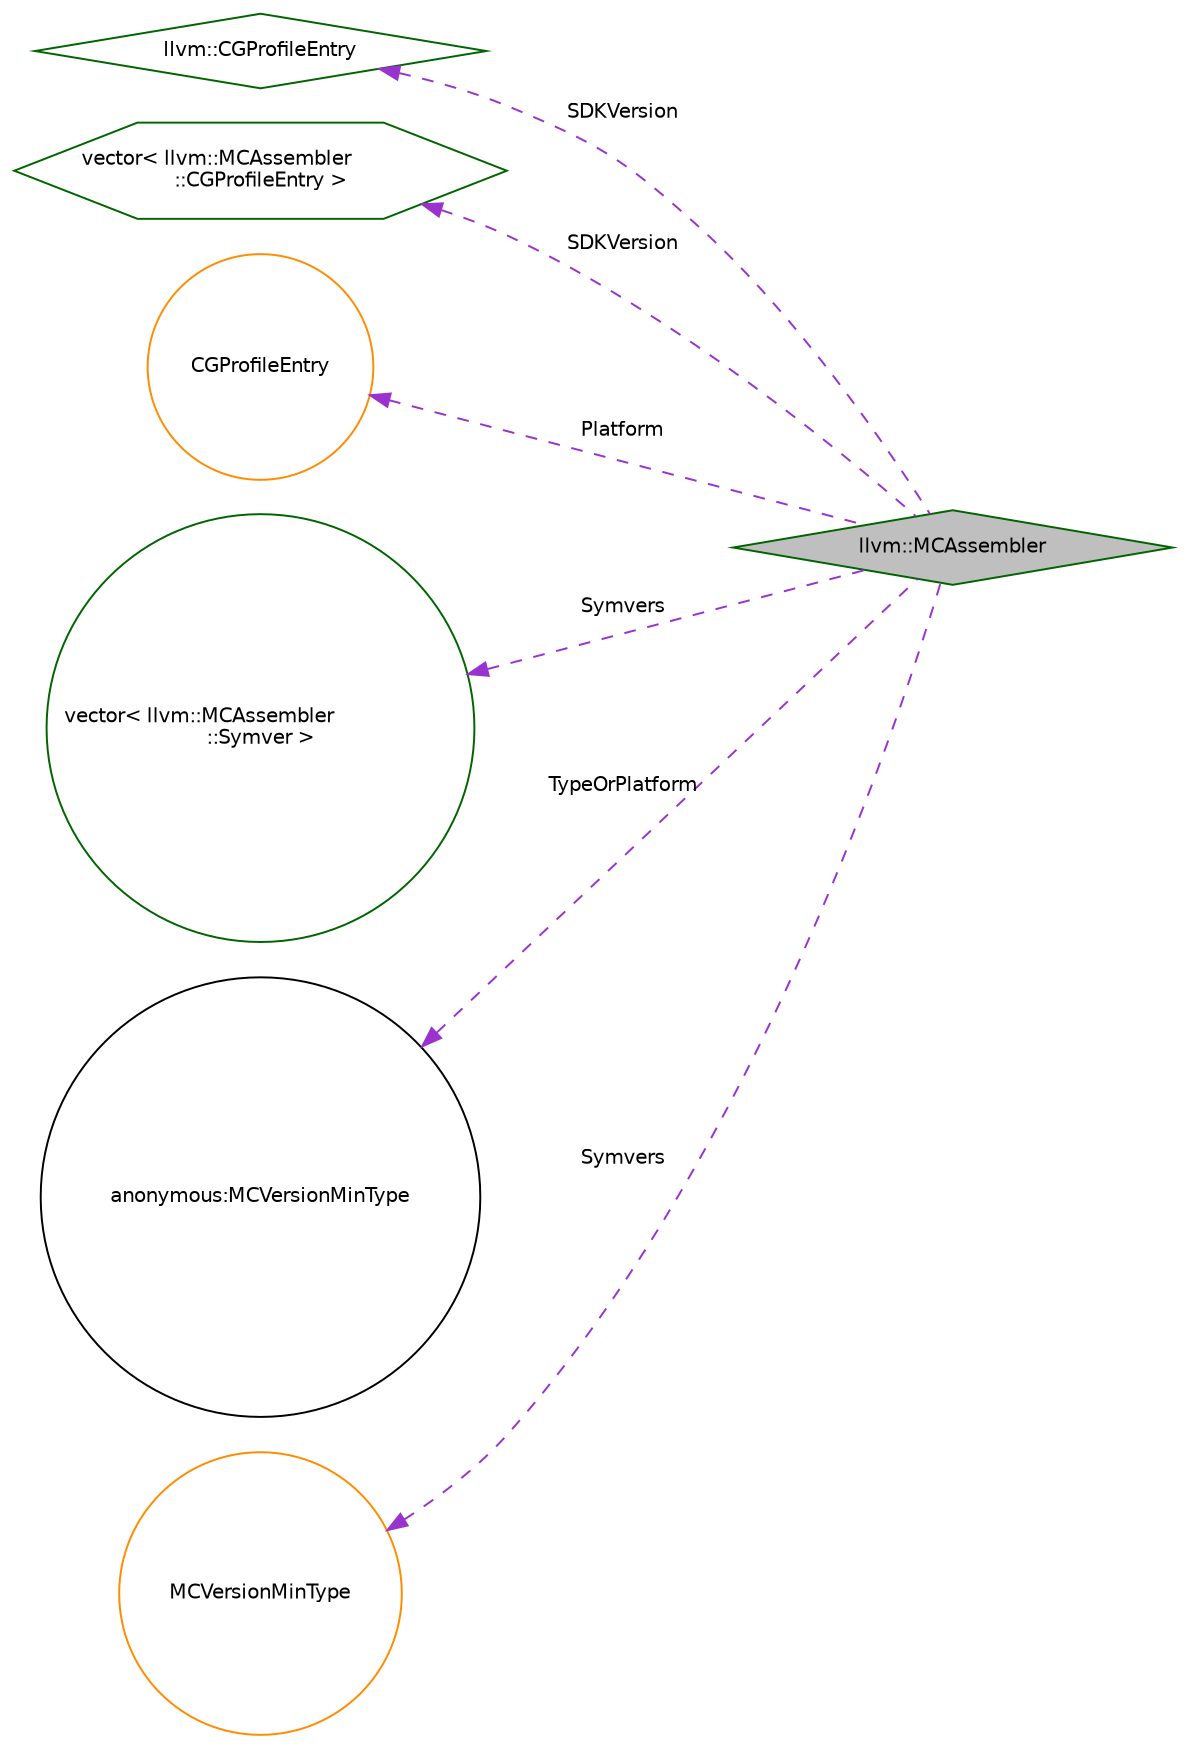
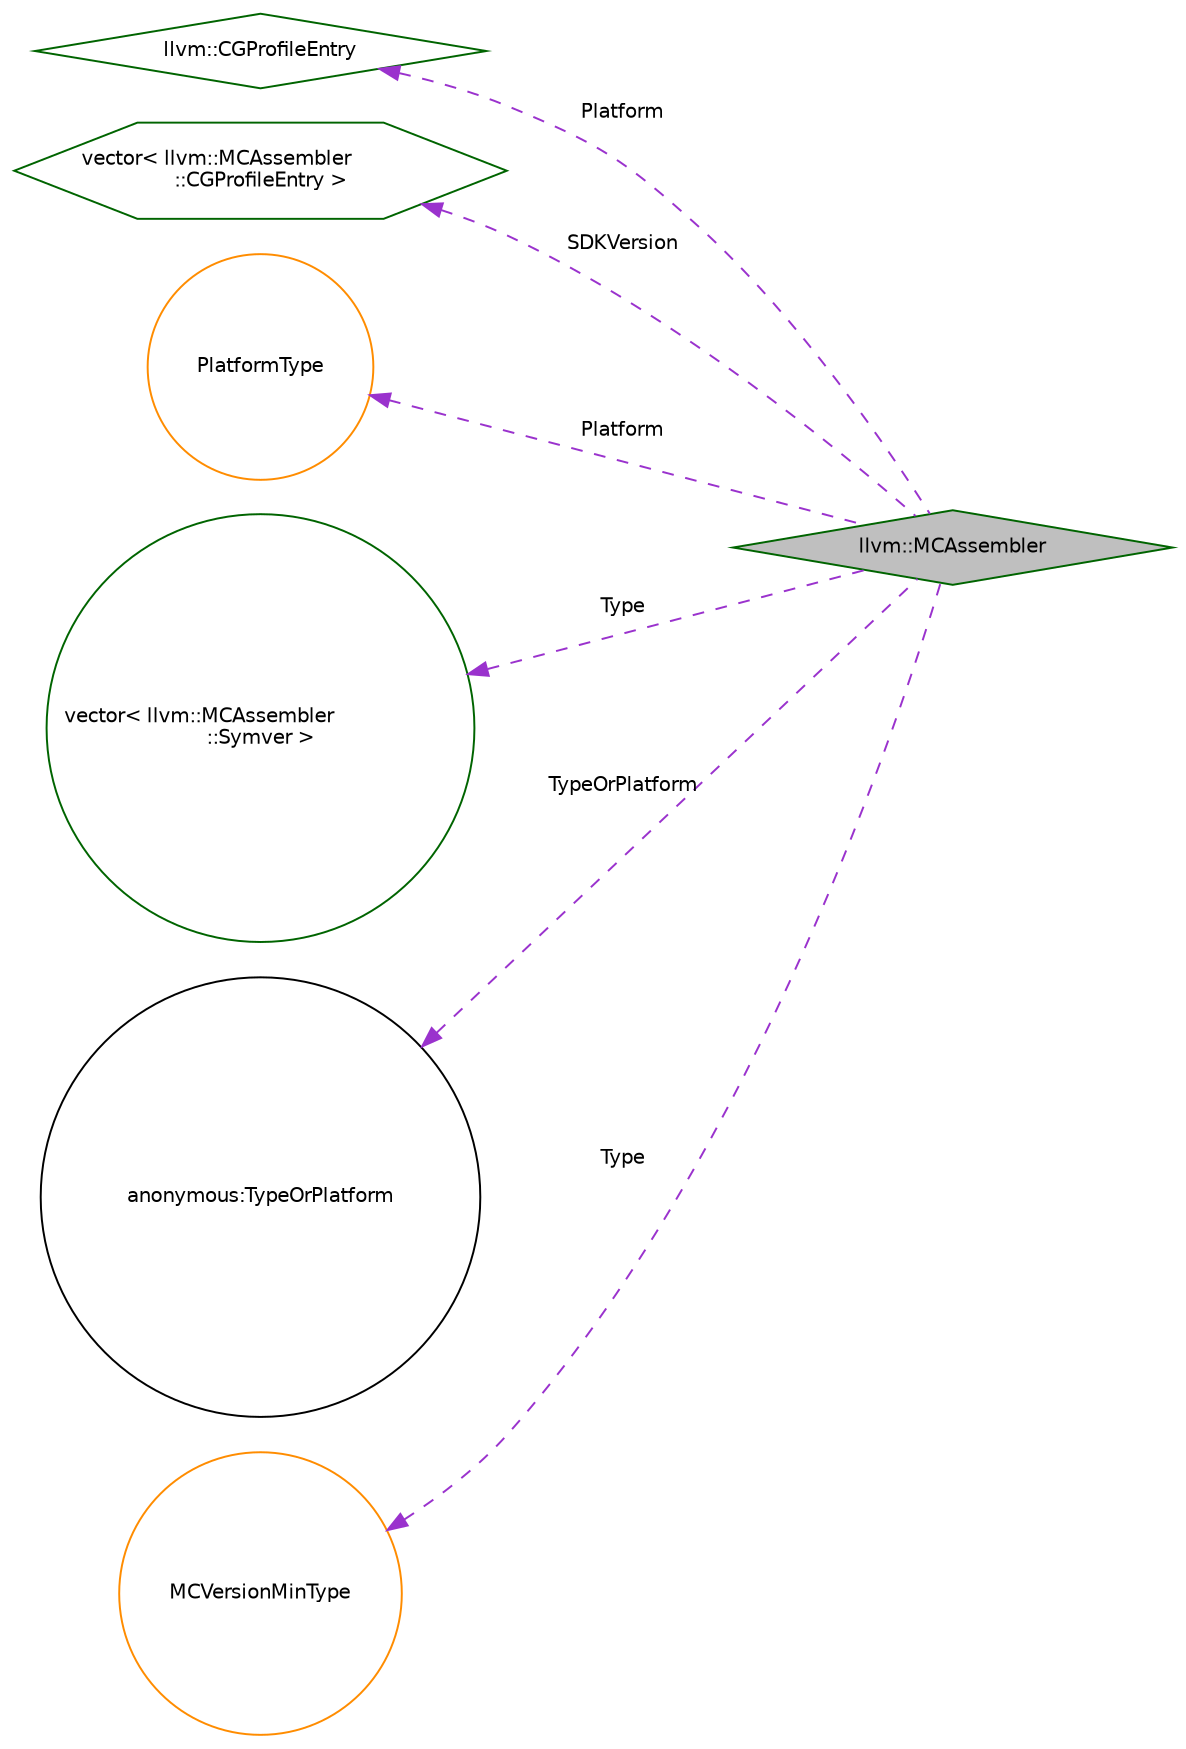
edge "llvm::MCAssembler" -> "llvm::CGProfileEntry": label " SDKVersion" -> " Platform"
node "CGProfileEntry": label "CGProfileEntry" -> "PlatformType"
edge "llvm::MCAssembler" -> "vector< llvm::MCAssembler ::Symver >": label " Symvers" -> " Type"
edge "llvm::MCAssembler" -> "MCVersionMinType": label " Symvers" -> " Type"
node "anonymous:MCVersionMinType": label "anonymous:MCVersionMinType" -> "anonymous:TypeOrPlatform"
